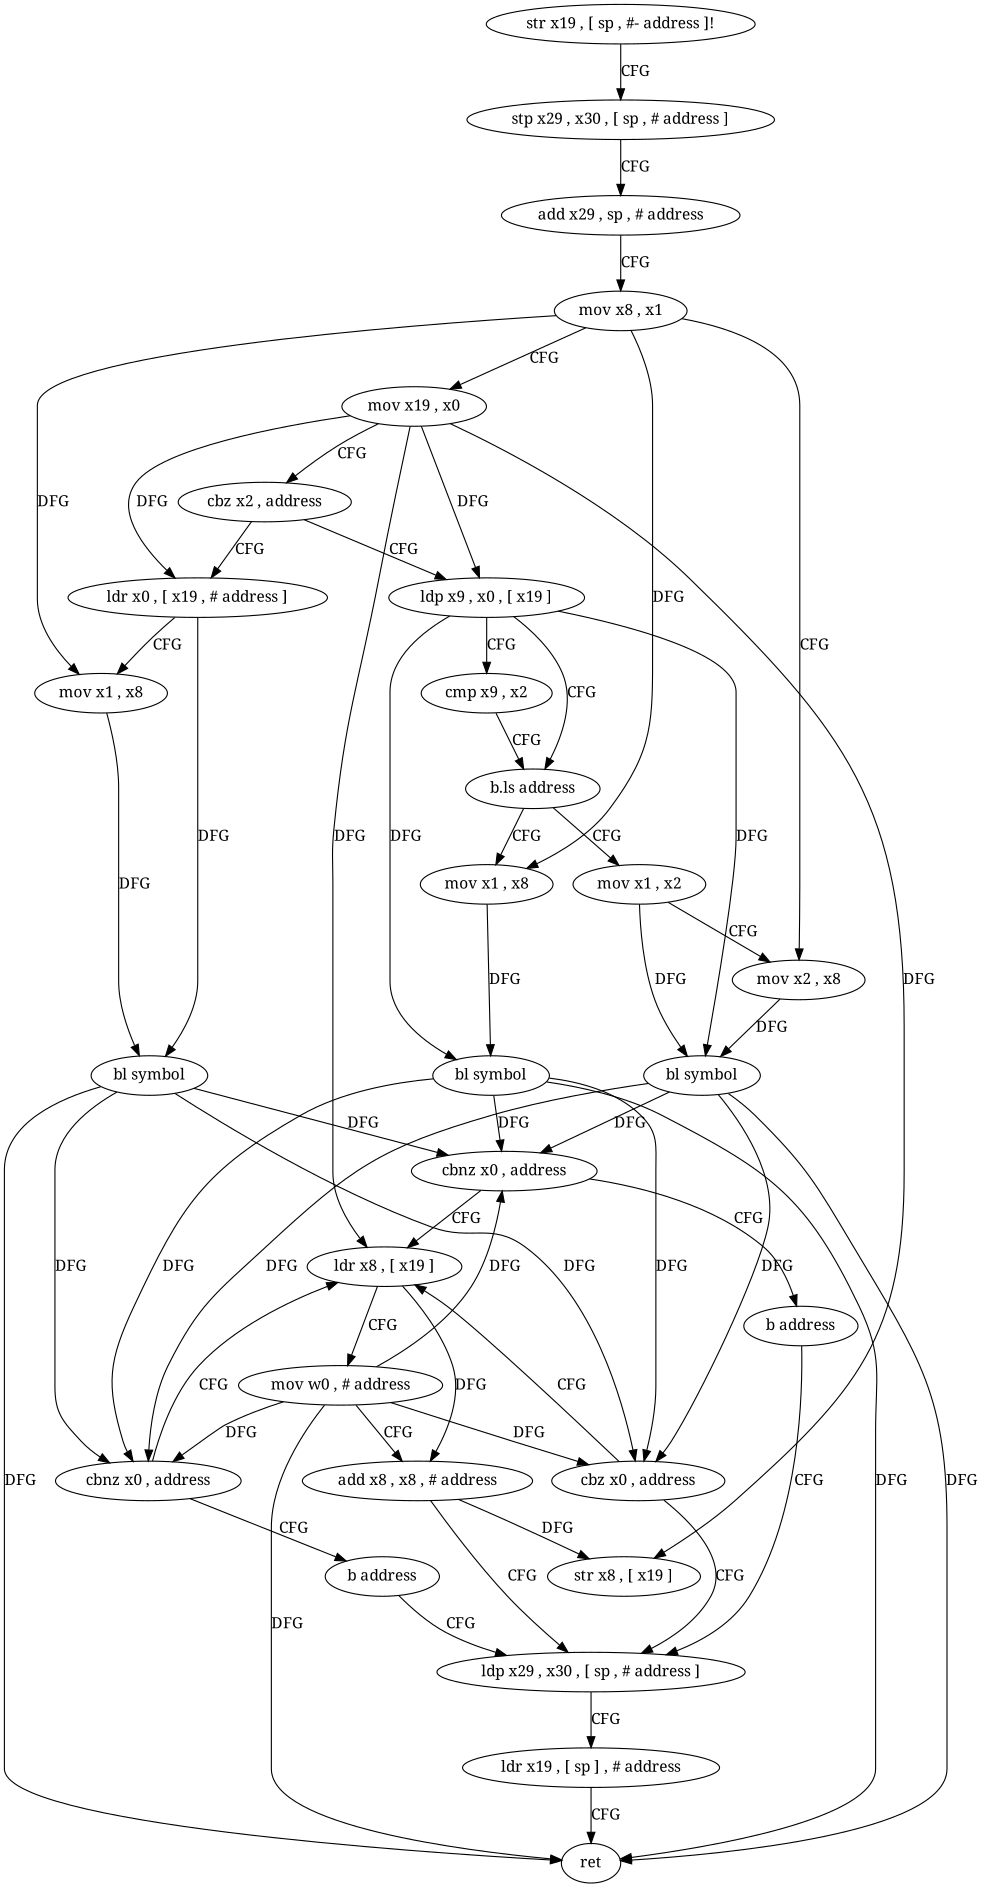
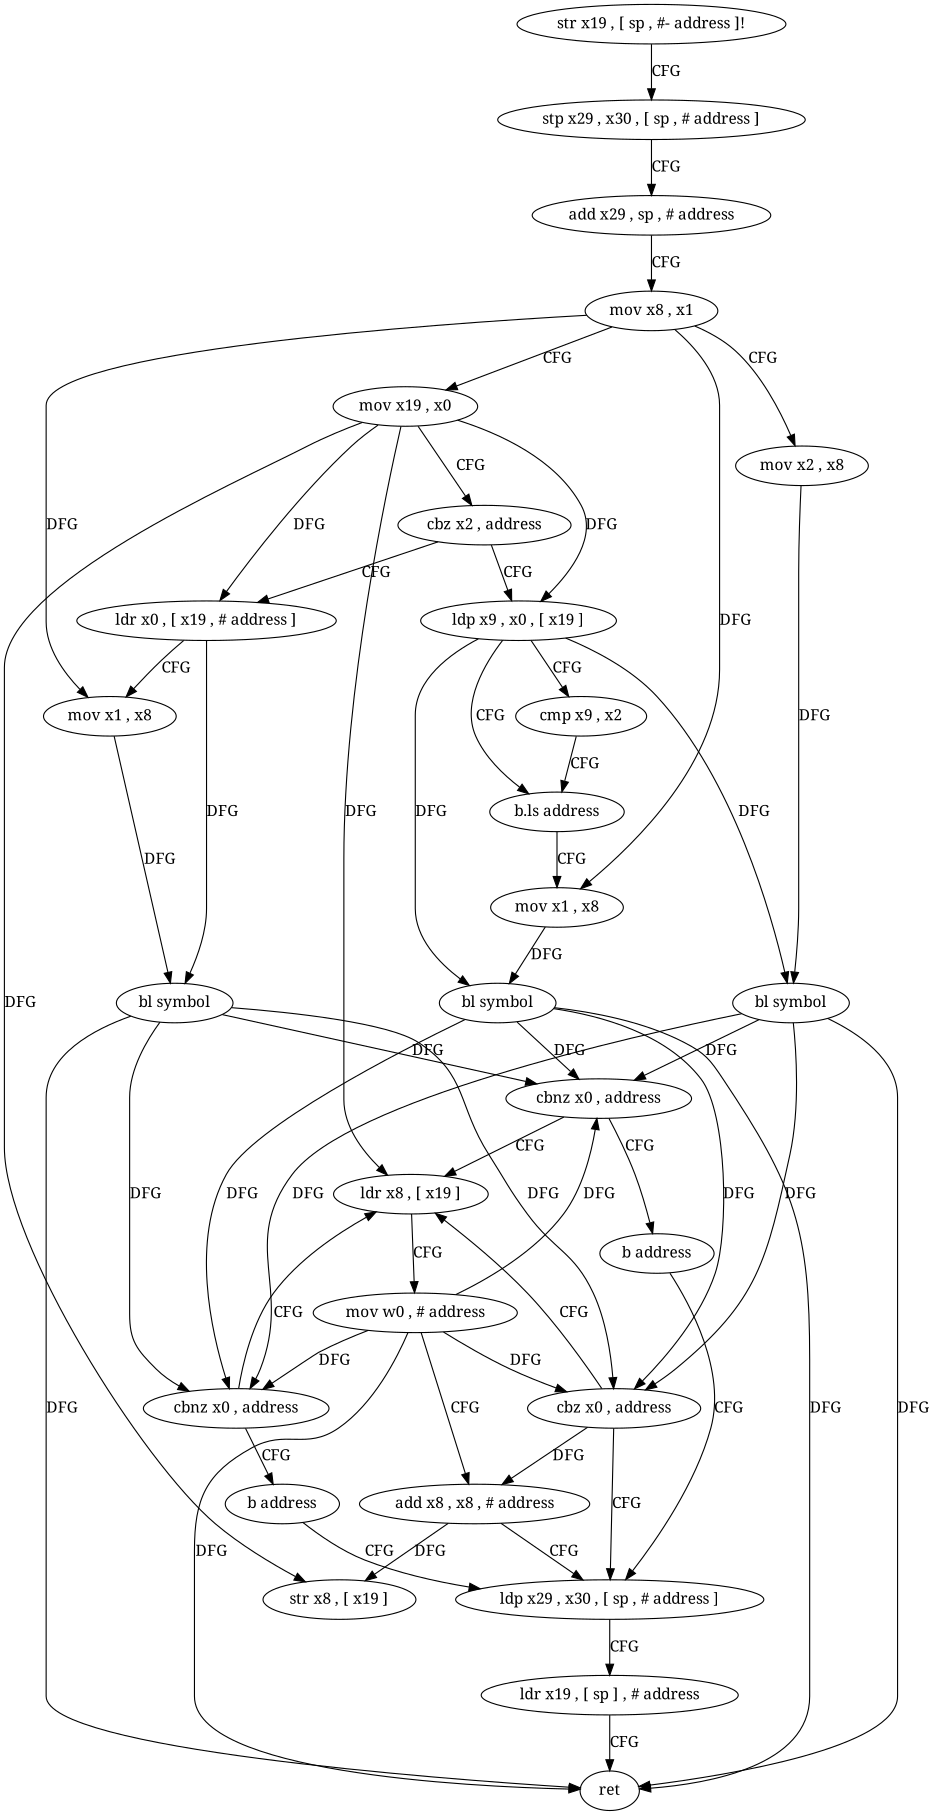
node "mov x1 , x2": removed
edge "ldr x8 , [ x19 ]" -> "add x8 , x8 , # address": now "cbz x0 , address" -> "add x8 , x8 , # address"
